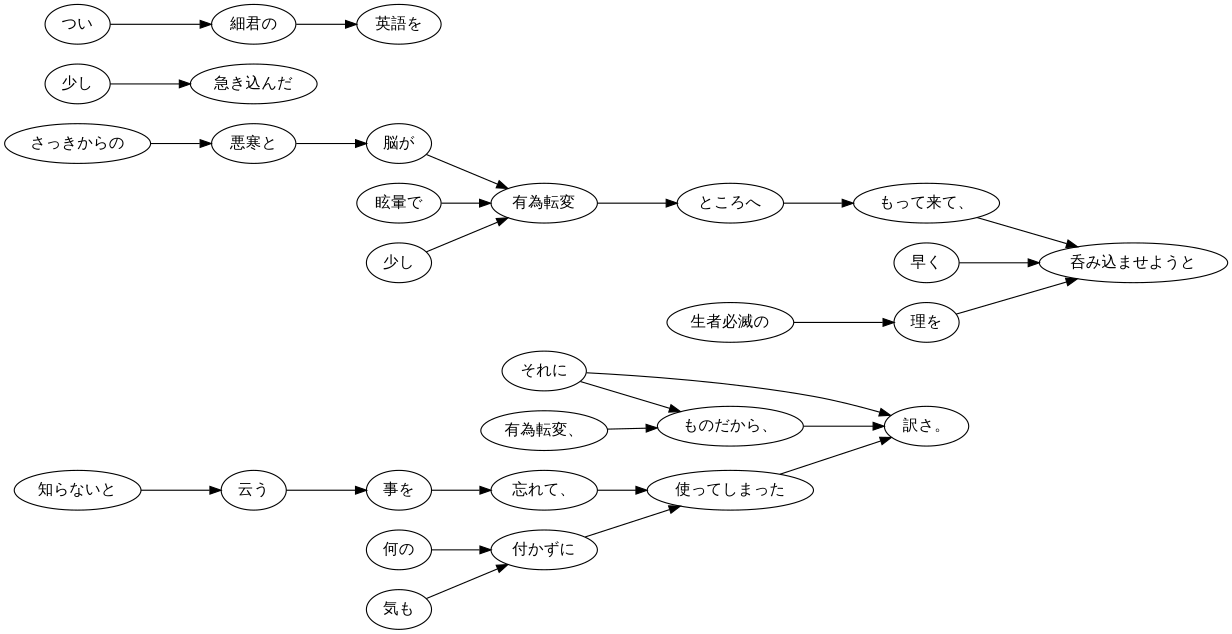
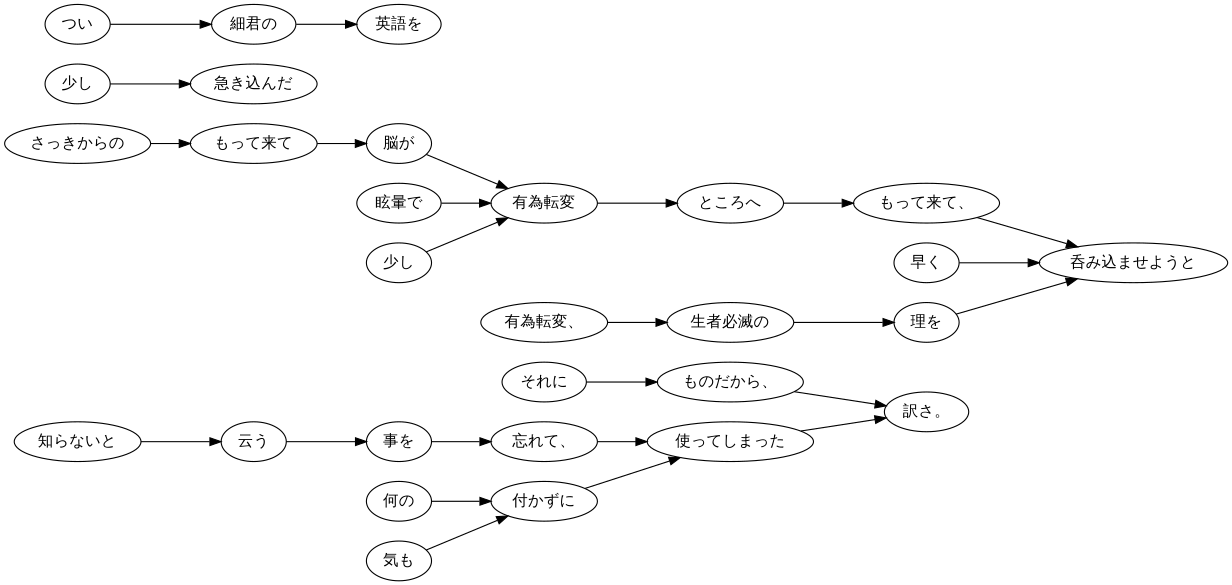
node "悪寒と": label "悪寒と" -> "もって来て"
edge "それに" -> "訳さ。": removed
edge "有為転変、" -> "ものだから、": now "有為転変、" -> "生者必滅の"
